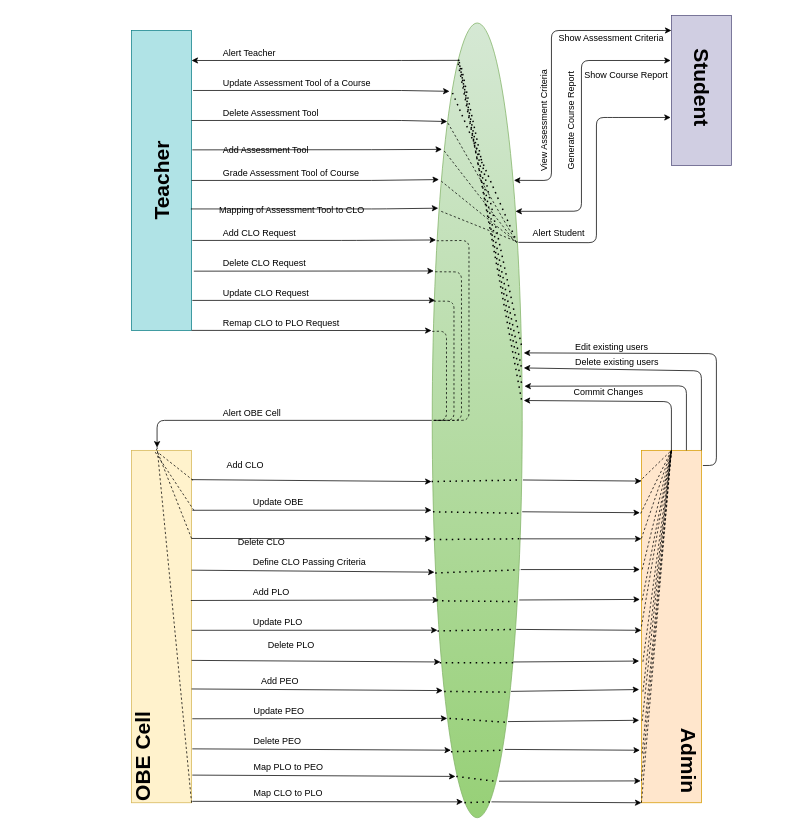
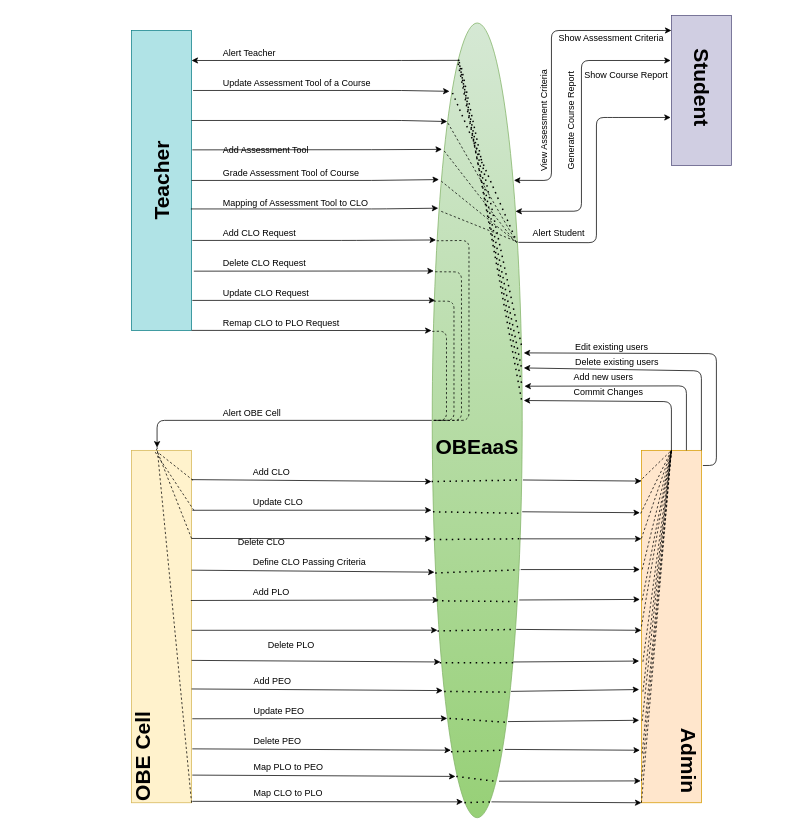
node "Delete Assessment Tool": removed
node "Mapping of Assessment Tool to CLO": moved (312, 210) -> (315, 203)
node "Add new users": added
node "OBEaaS": added
node "Add CLO": moved (274, 465) -> (300, 473)
node "Update OBE": label "Update OBE" -> "Update CLO"
node "Update PLO": removed
node "Add PEO": moved (339, 681) -> (331, 681)
